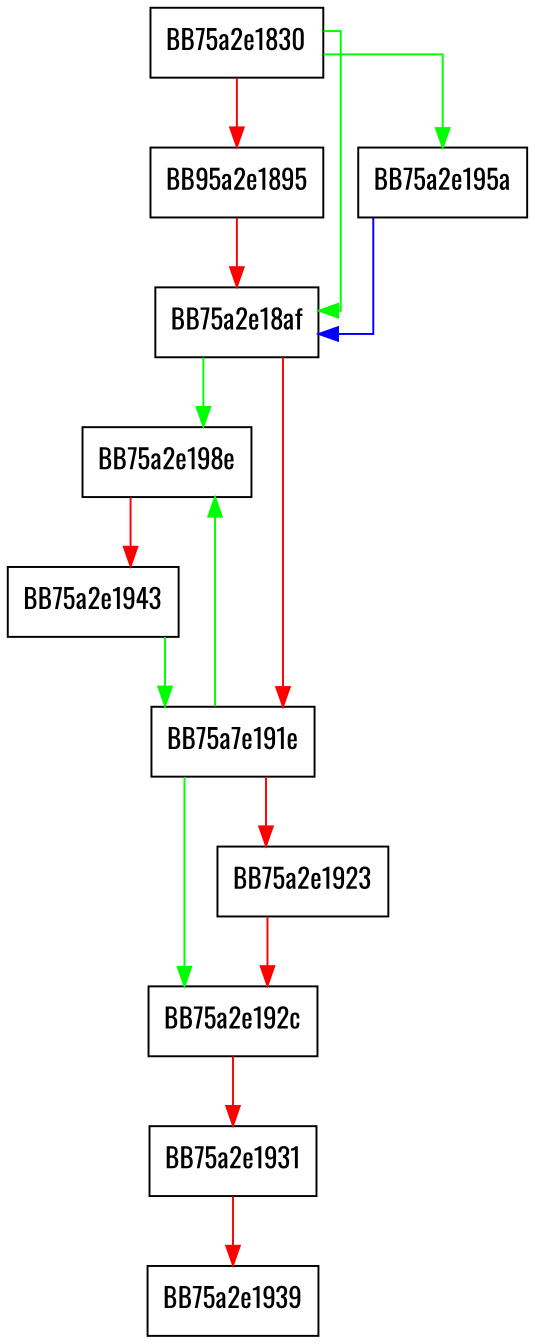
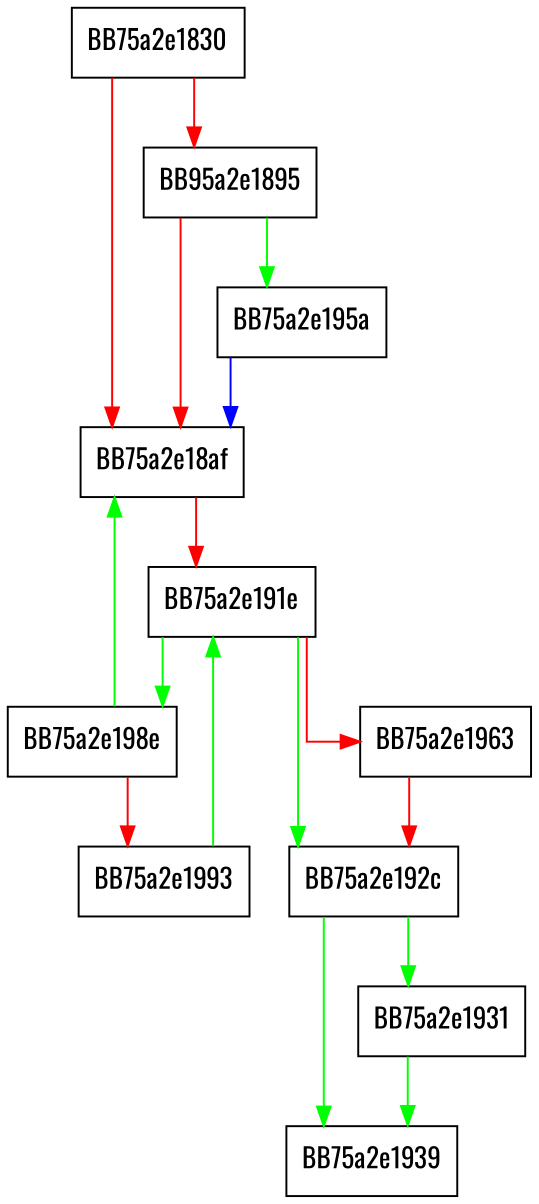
edge "BB75a2e1830" -> "BB75a2e195a": now "BB95a2e1895" -> "BB75a2e195a"
edge "BB75a2e1830" -> "BB75a2e18af": color green -> red
edge "BB75a2e18af" -> "BB75a2e198e": reversed
node "BB75a2e1943": label "BB75a2e1943" -> "BB75a2e1993"
node "BB75a7e191e": label "BB75a7e191e" -> "BB75a2e191e"
node "BB75a2e1923": label "BB75a2e1923" -> "BB75a2e1963"
edge "BB75a2e192c" -> "BB75a2e1939": added
edge "BB75a2e192c" -> "BB75a2e1931": color red -> green
edge "BB75a2e1931" -> "BB75a2e1939": color red -> green
